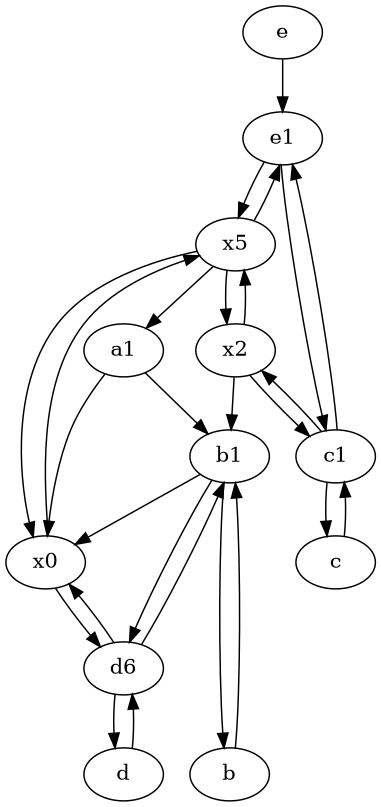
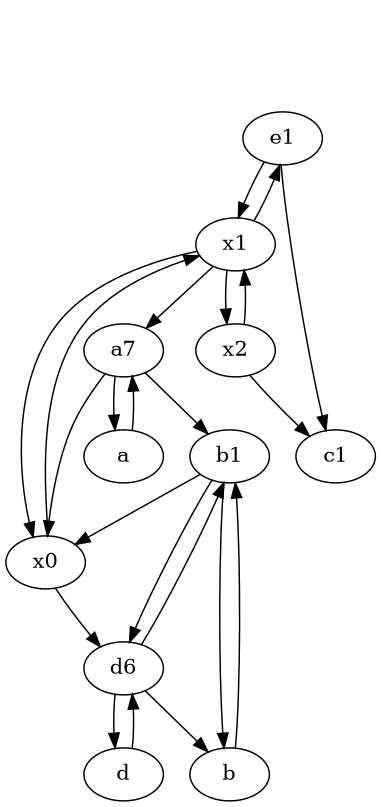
node "e": removed
node "x5": label "x5" -> "x1"
edge "c1" -> "e1": removed
node "a1": label "a1" -> "a7"
edge "x2" -> "b1": removed
edge "c1" -> "x2": removed
node "a": added
node "c": removed
edge "d6" -> "x0": now "d6" -> "b"
